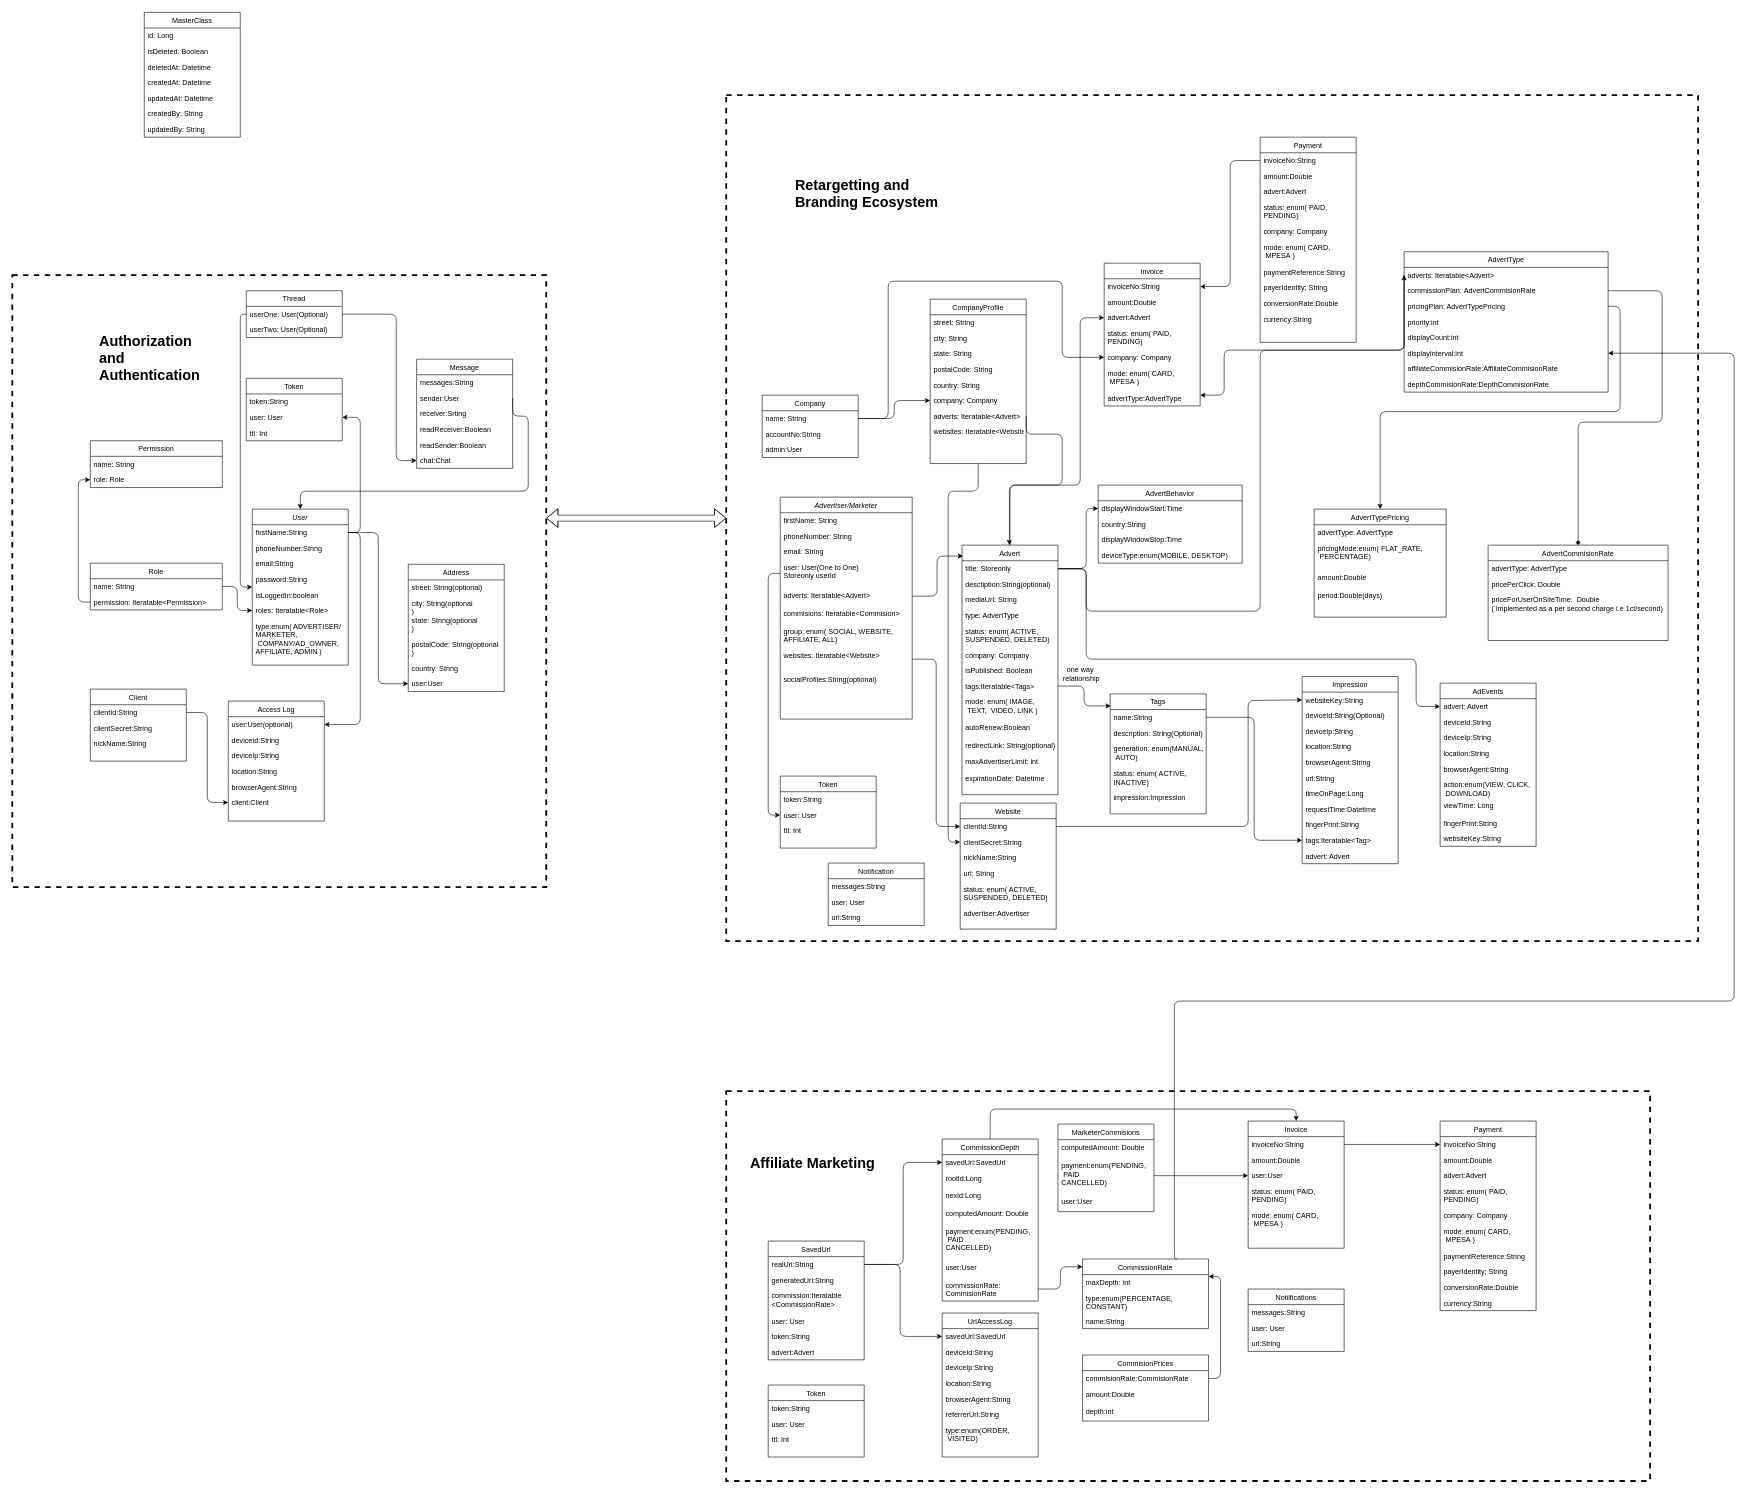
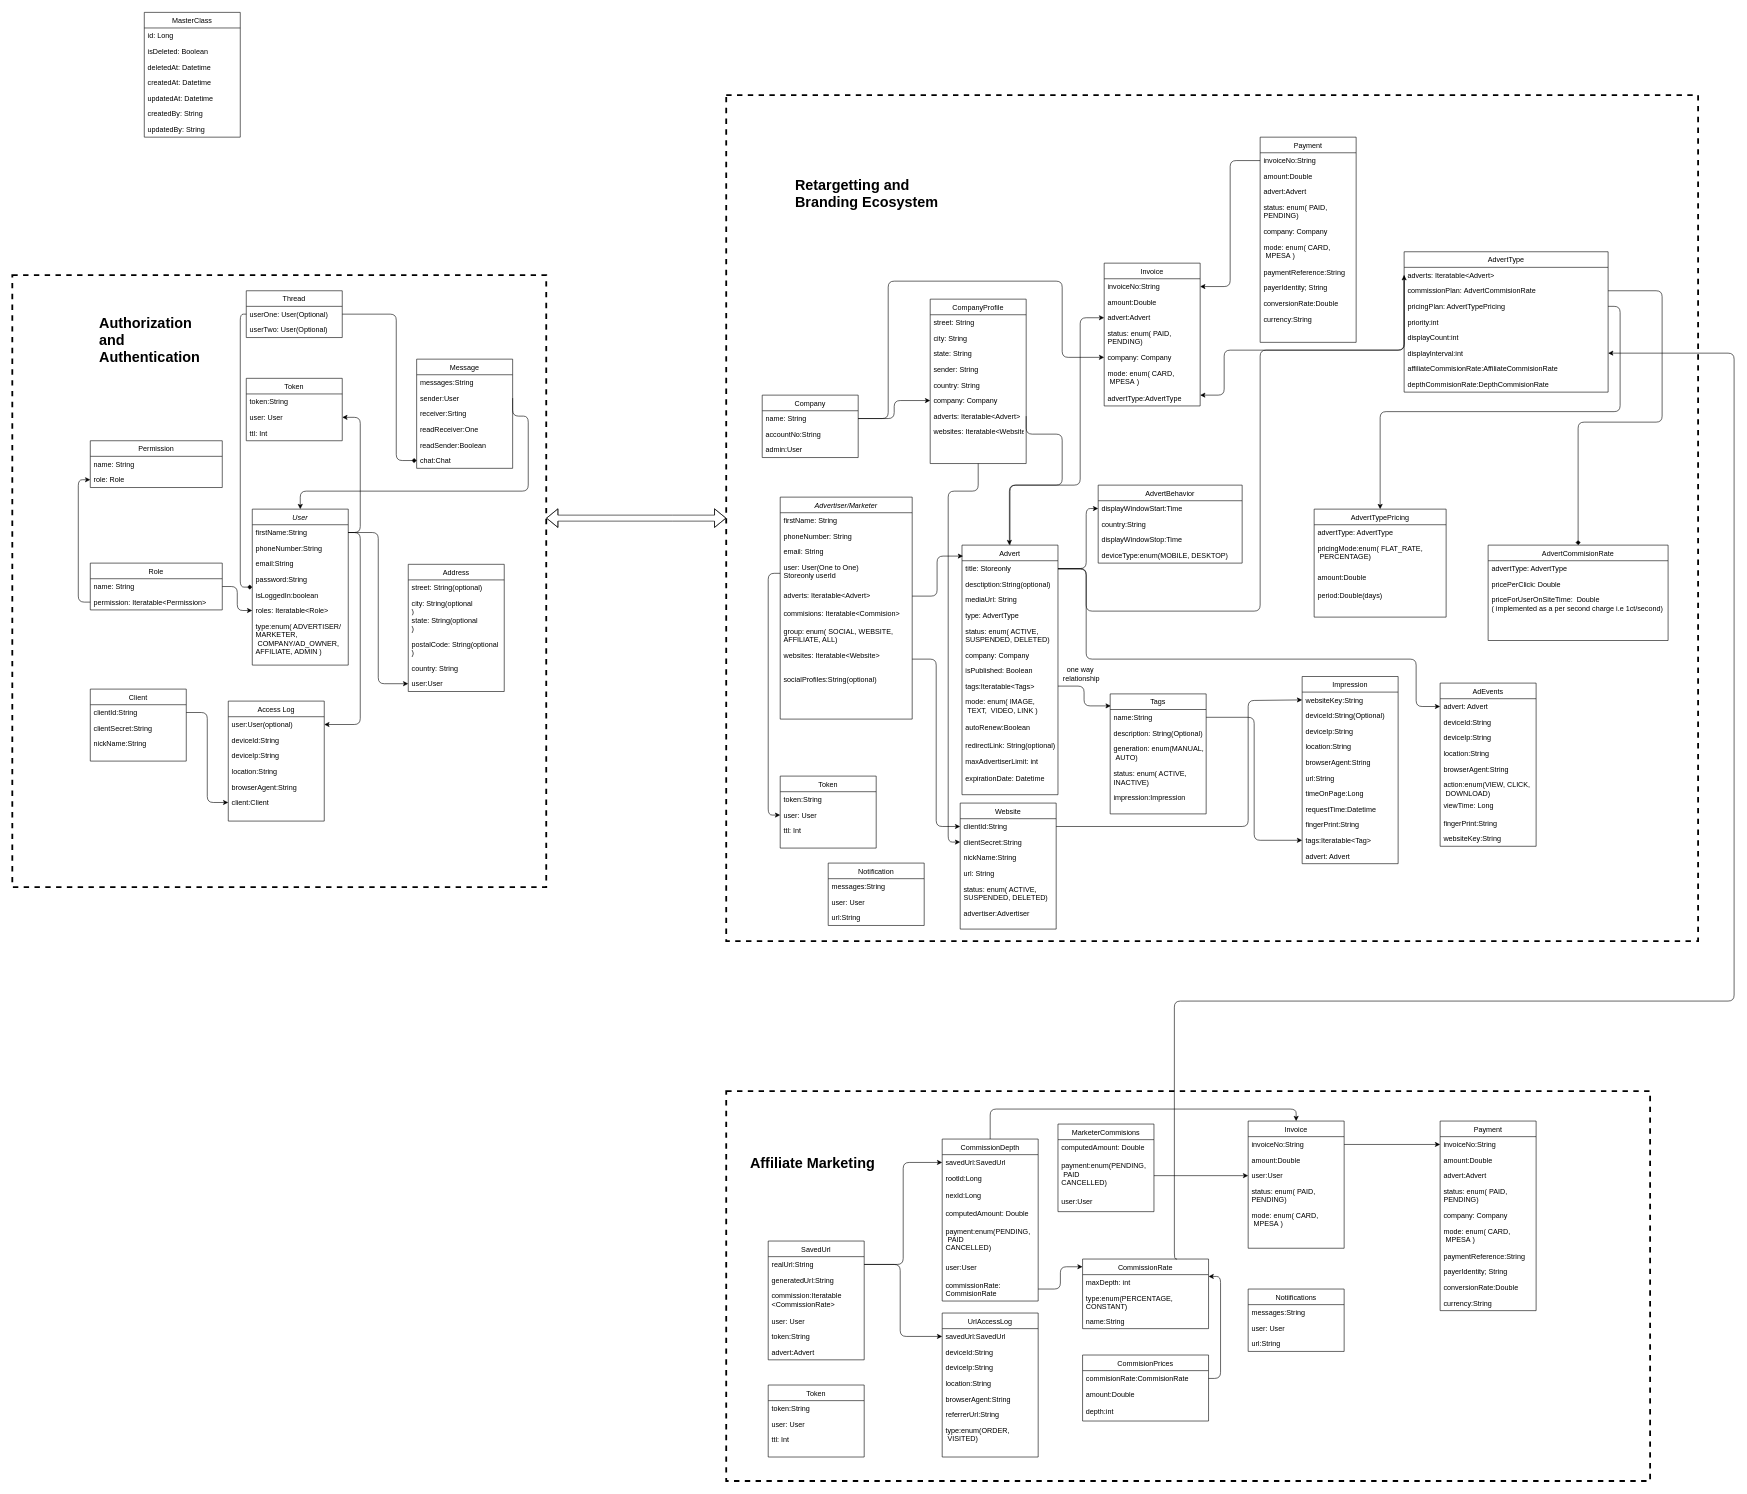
node "Authorization and Authentication": moved (153, 365) -> (153, 347)
node "postalCode: String": label "postalCode: String" -> "sender: String"
node "readReceiver:Boolean": label "readReceiver:Boolean" -> "readReceiver:One"
edge "userOne: User(Optional)" -> "chat:Chat": arrowhead classic -> diamond
edge "userOne: User(Optional)" -> "User": arrowhead classic -> diamond
